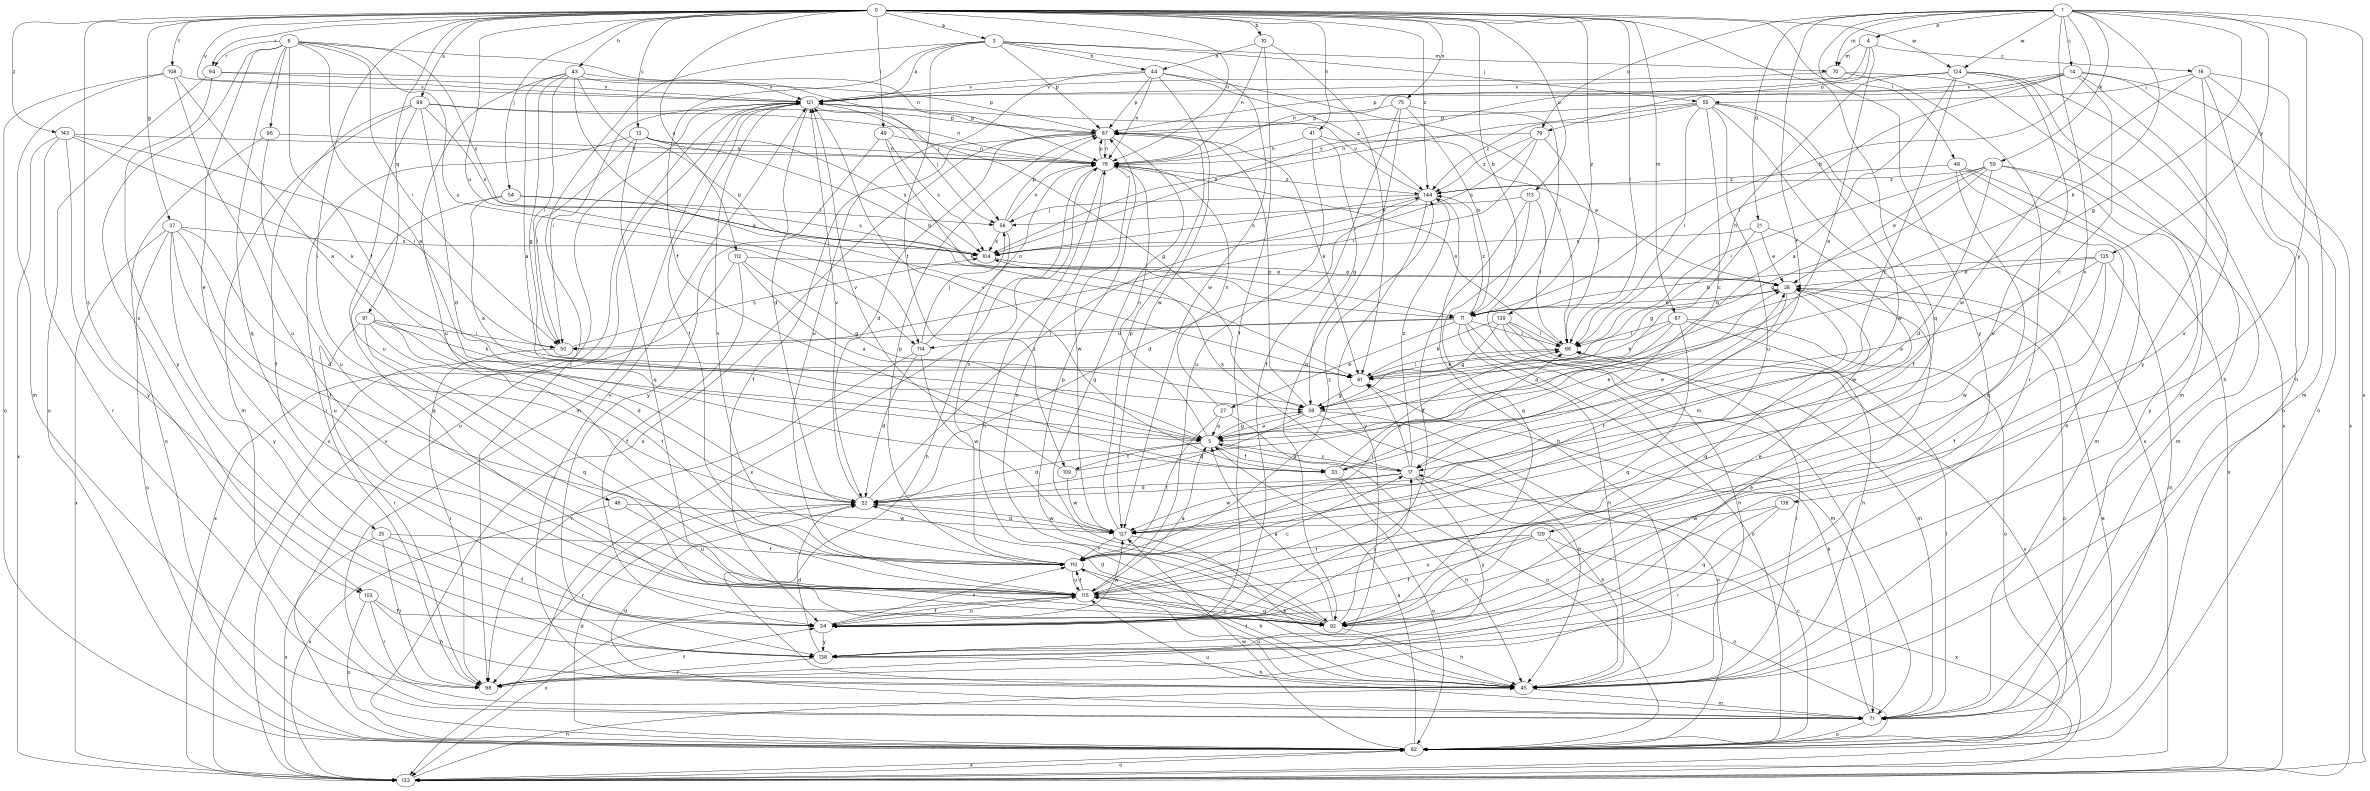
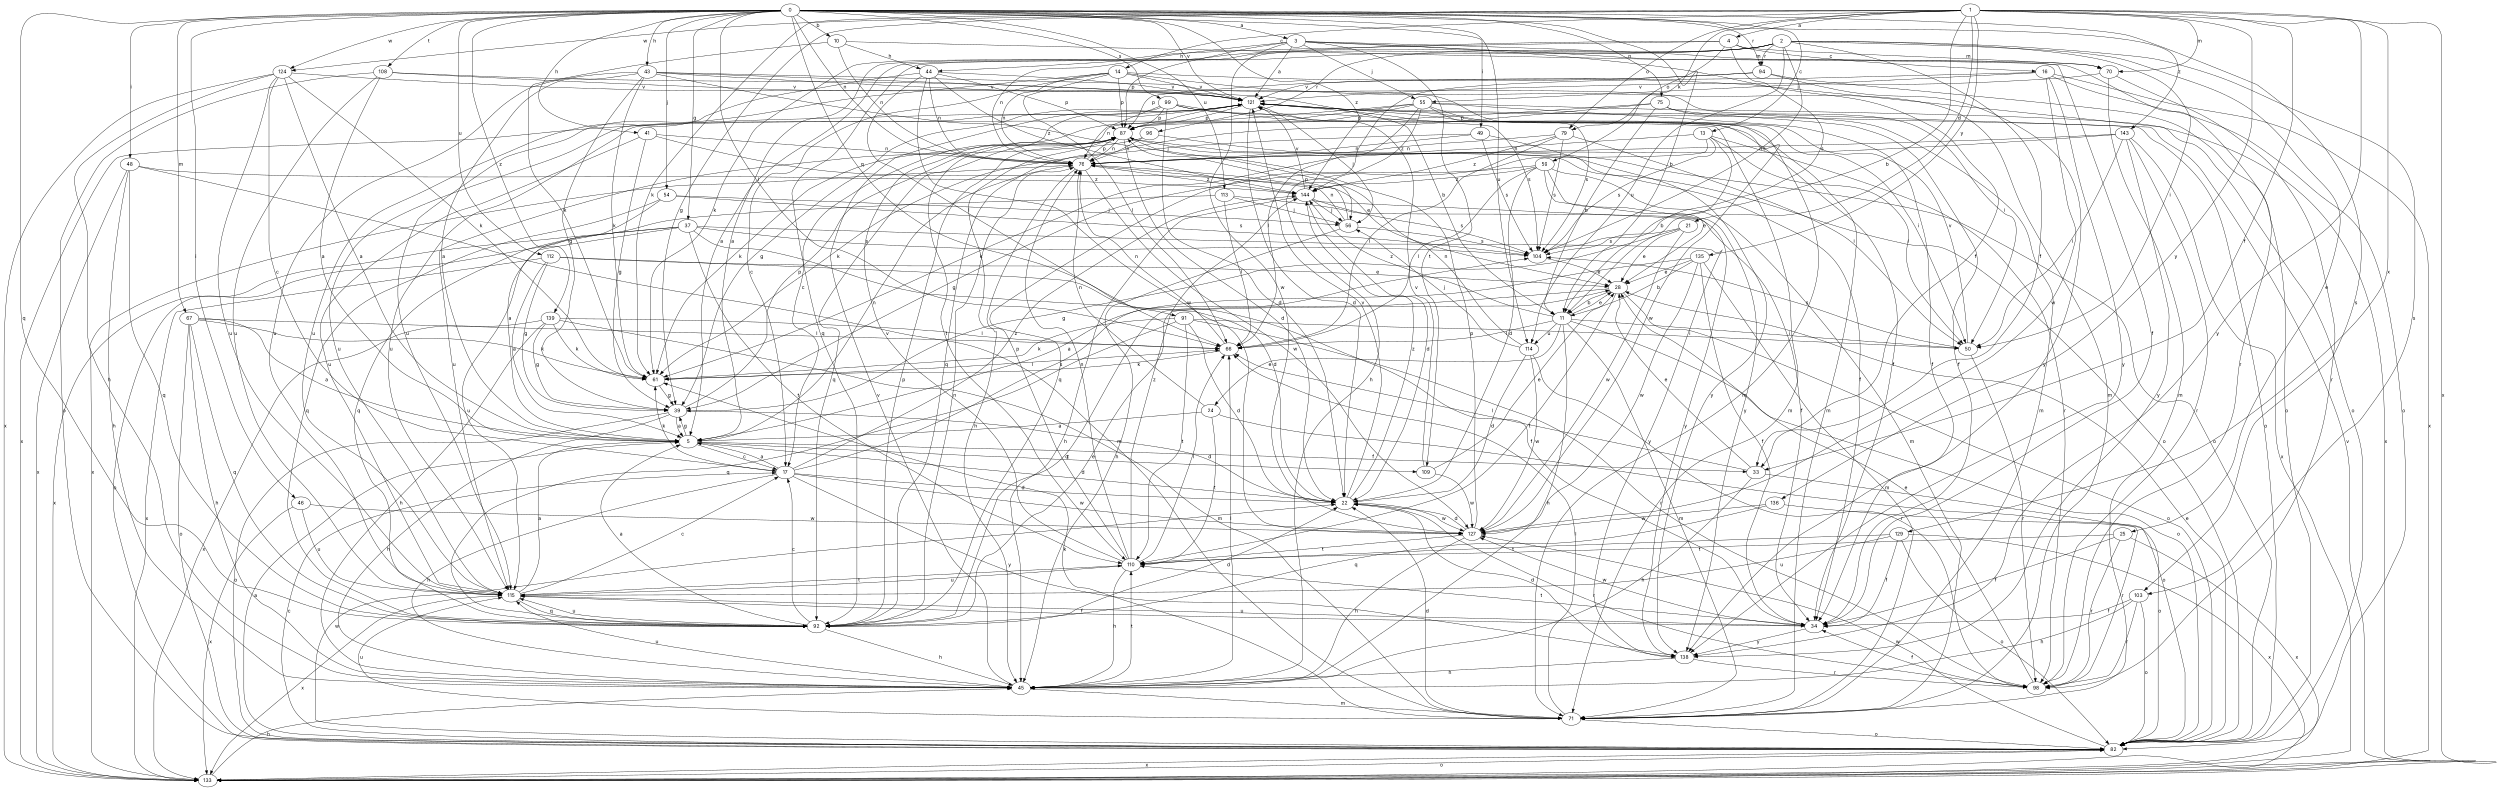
node "6": label "6" -> "2"
edge "4" -> "61": added, label "k"
edge "124" -> "61": label "h" -> "k"
edge "33" -> "121": now "50" -> "121"
node "27": label "27" -> "24"
edge "82" -> "22": label "d" -> "w"
